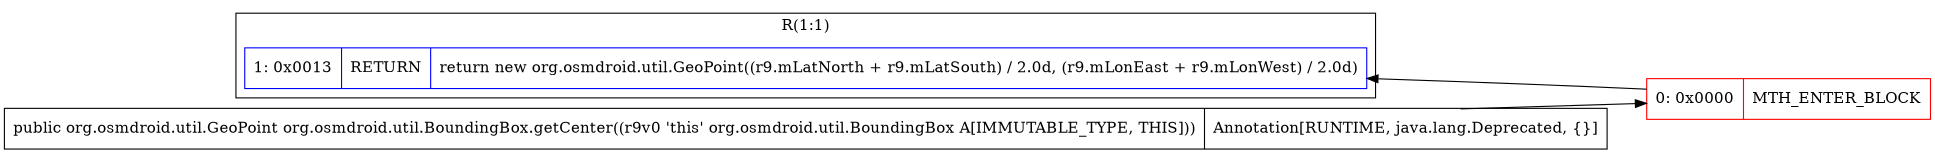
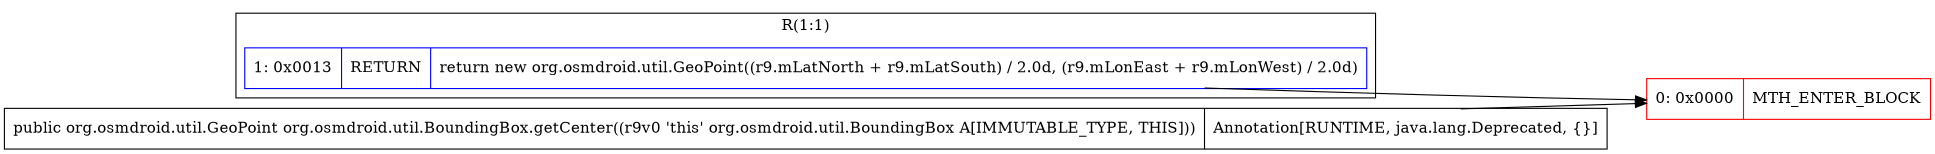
edge "0: 0x0000" -> "1: 0x0013": reversed
